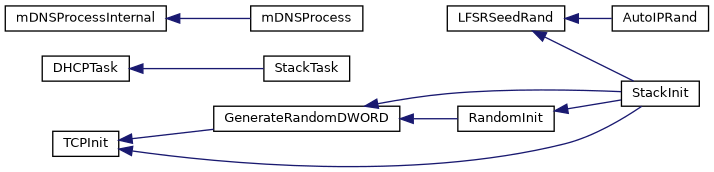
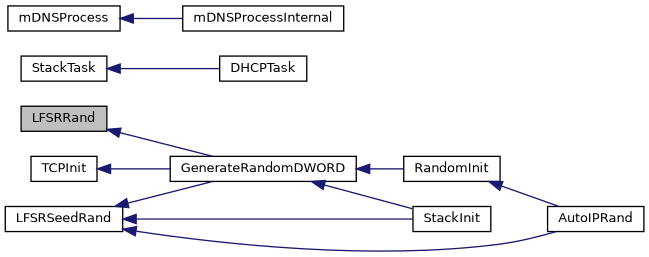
edge "mDNSProcess" -> "mDNSProcessInternal": reversed
edge "StackTask" -> "DHCPTask": reversed
edge "StackInit" -> "RandomInit": now "AutoIPRand" -> "RandomInit"
node "LFSRRand": added
edge "StackInit" -> "TCPInit": removed
edge "GenerateRandomDWORD" -> "LFSRSeedRand": added
